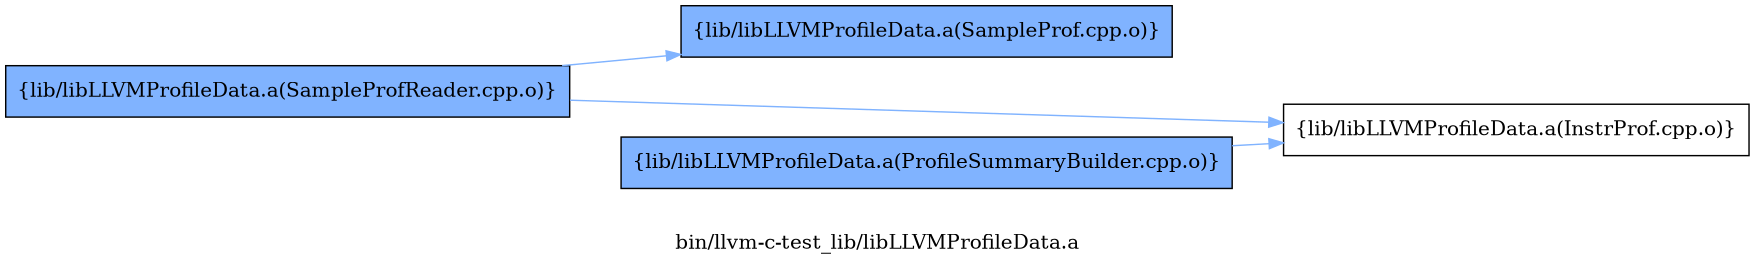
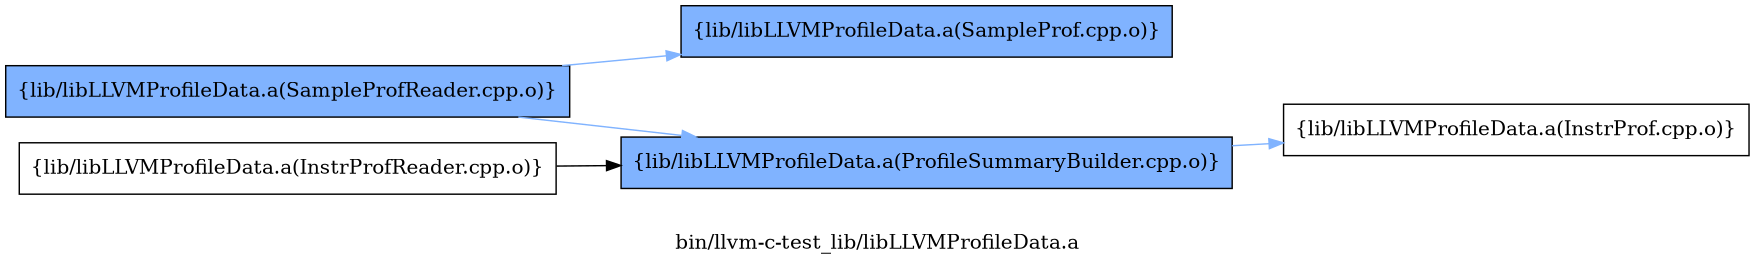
edge "{lib/libLLVMProfileData.a(SampleProfReader.cpp.o)}" -> "{lib/libLLVMProfileData.a(InstrProf.cpp.o)}": now "{lib/libLLVMProfileData.a(SampleProfReader.cpp.o)}" -> "{lib/libLLVMProfileData.a(ProfileSummaryBuilder.cpp.o)}"
node "{lib/libLLVMProfileData.a(InstrProfReader.cpp.o)}": added
